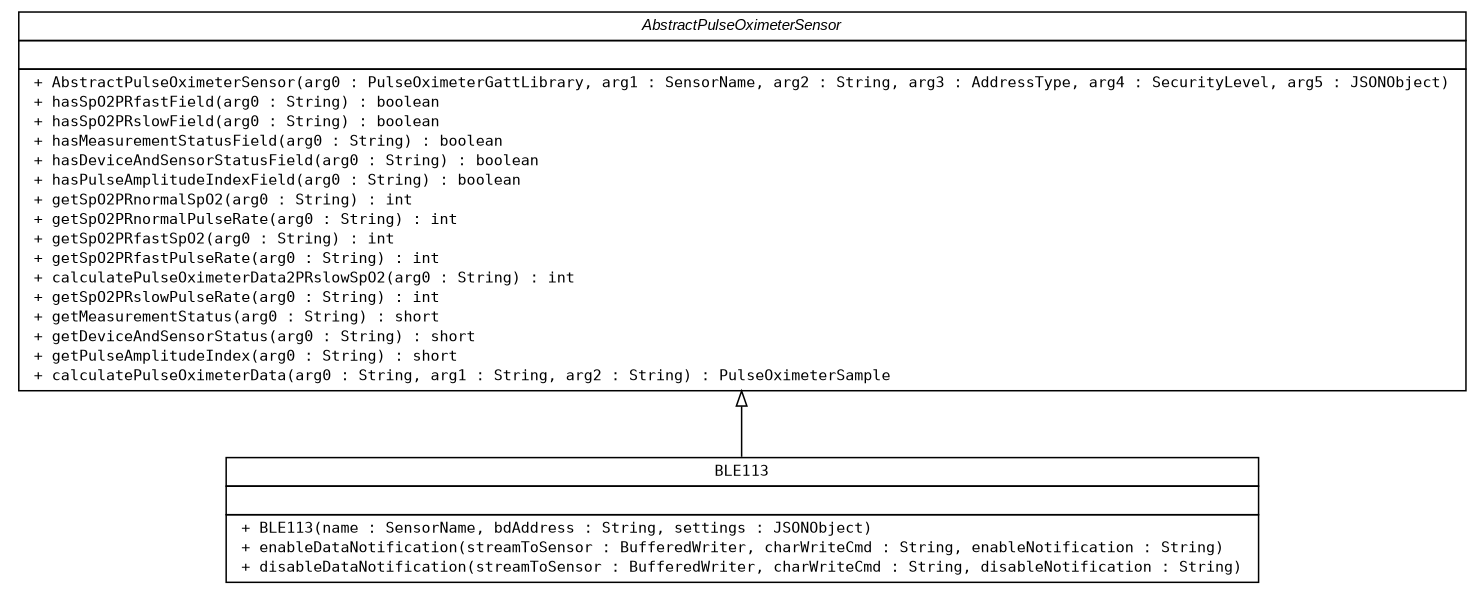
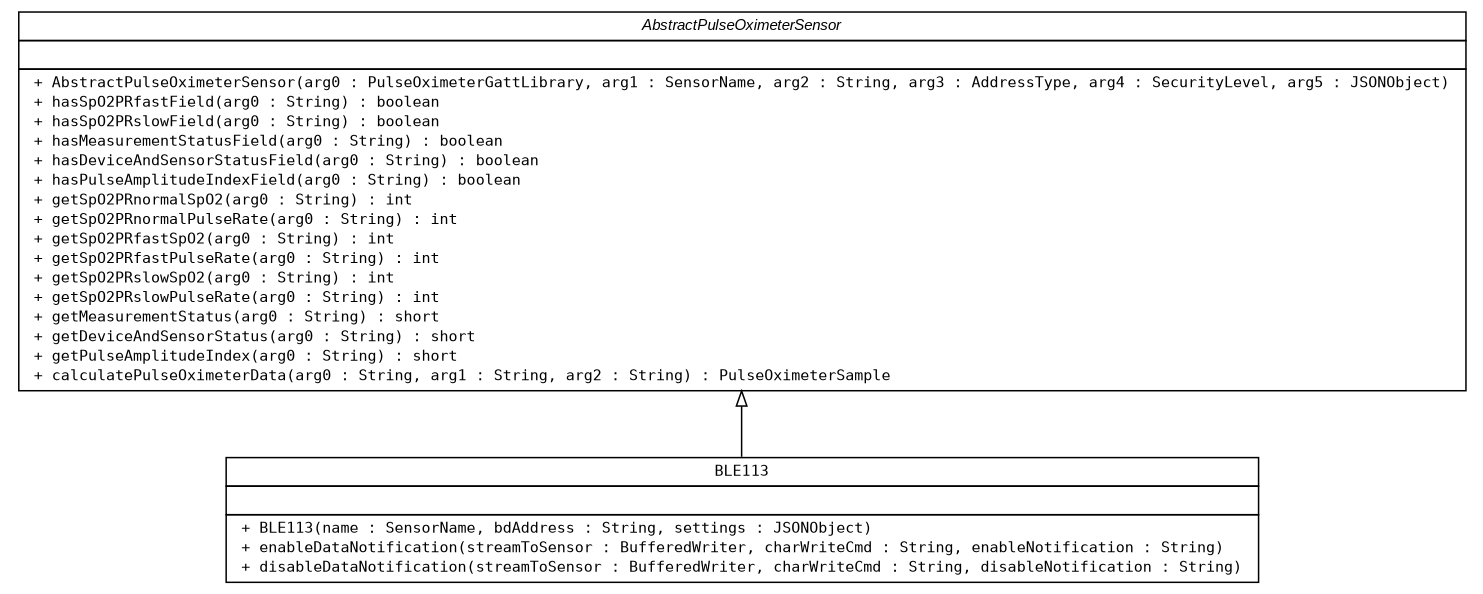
node "AbstractPulseOximeterSensor": text "+ calculatePulseOximeterData2PRslowSpO2(arg0 : String) : int" -> "+ getSpO2PRslowSpO2(arg0 : String) : int"
